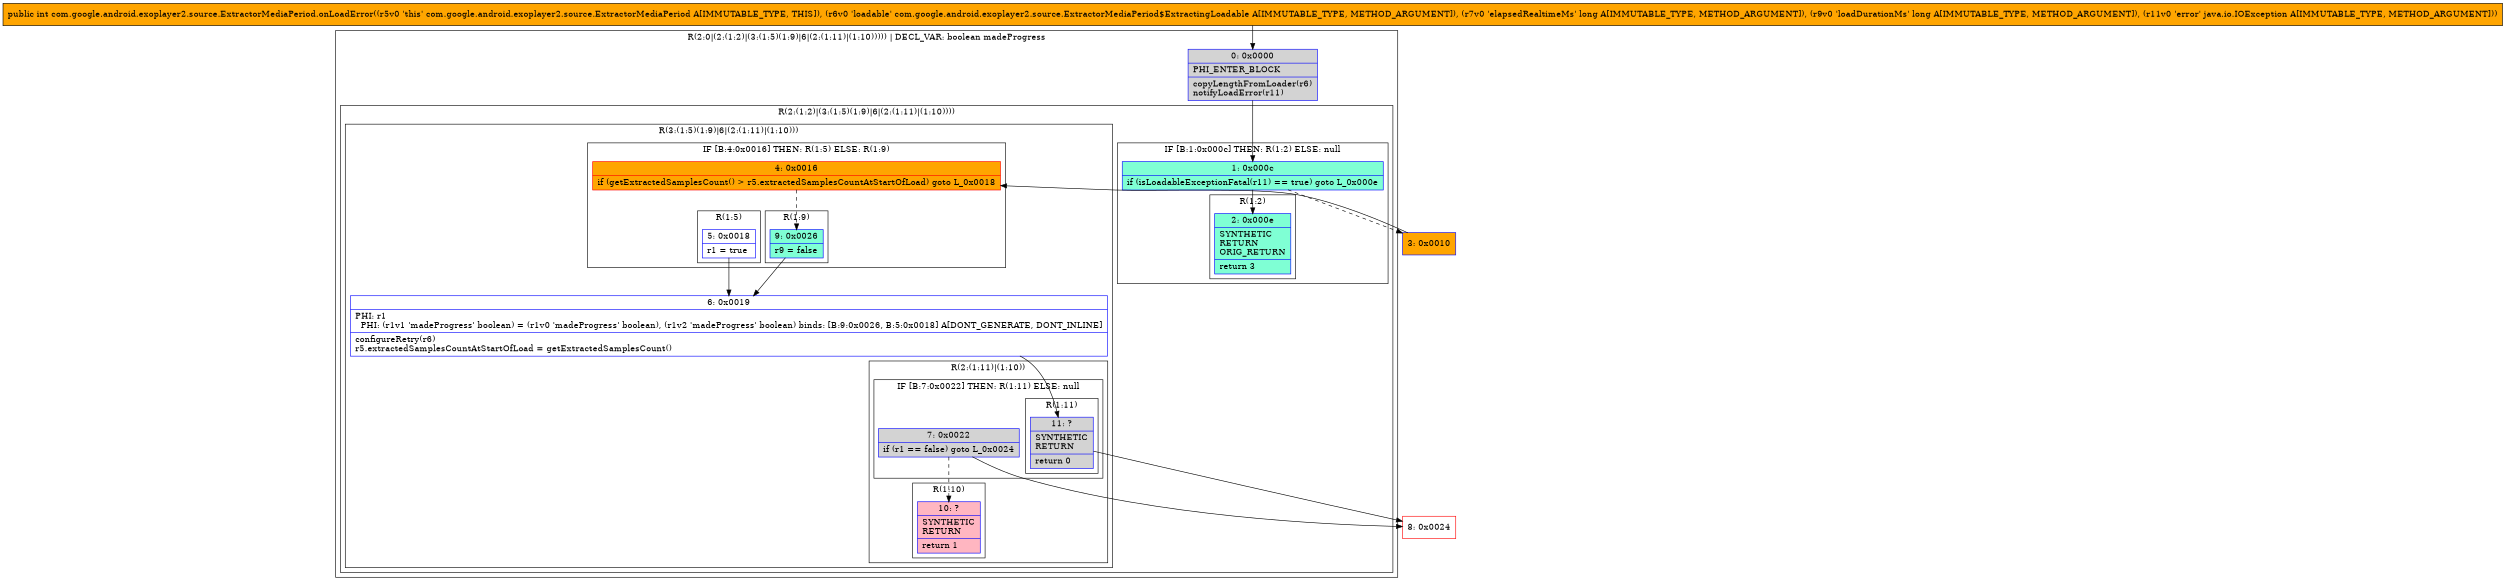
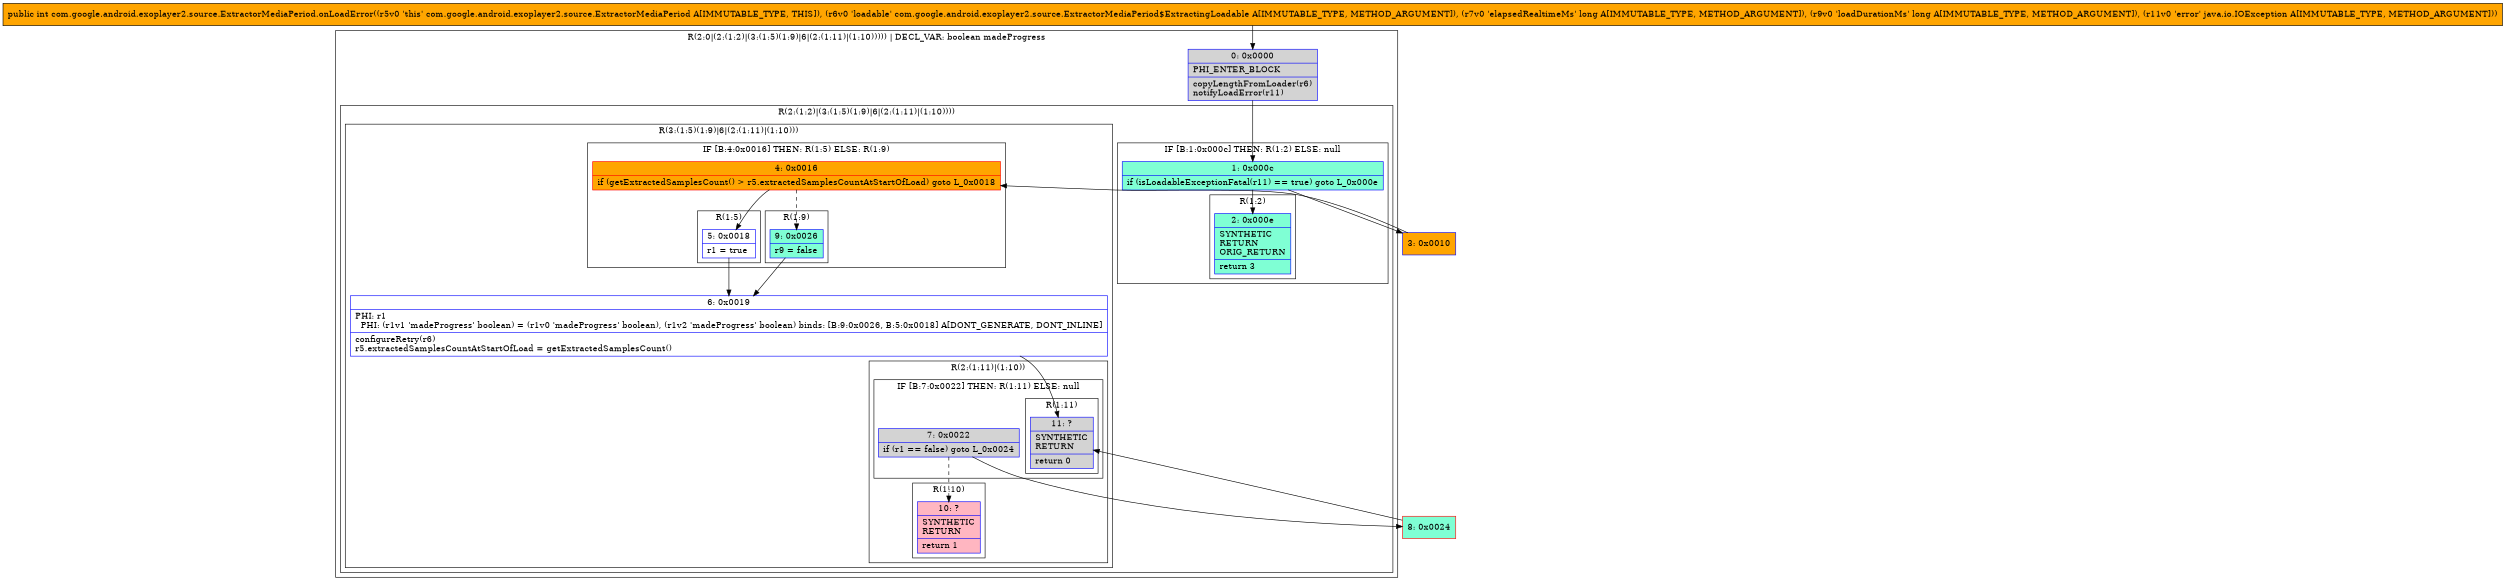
edge "4: 0x0016" -> "5: 0x0018": added
edge "1: 0x000c" -> "3: 0x0010": style dashed -> solid
edge "11: ?" -> "8: 0x0024": reversed
node "8: 0x0024": fillcolor white -> aquamarine
